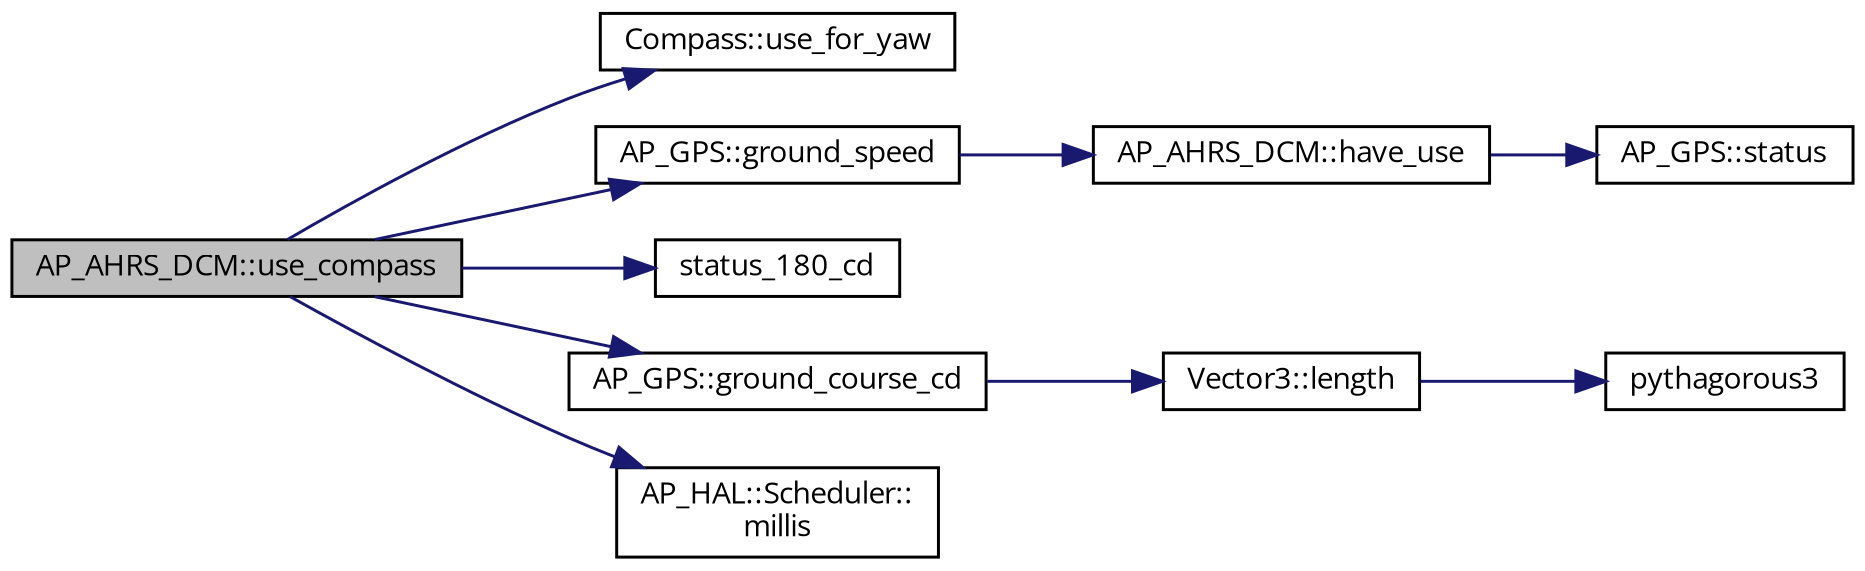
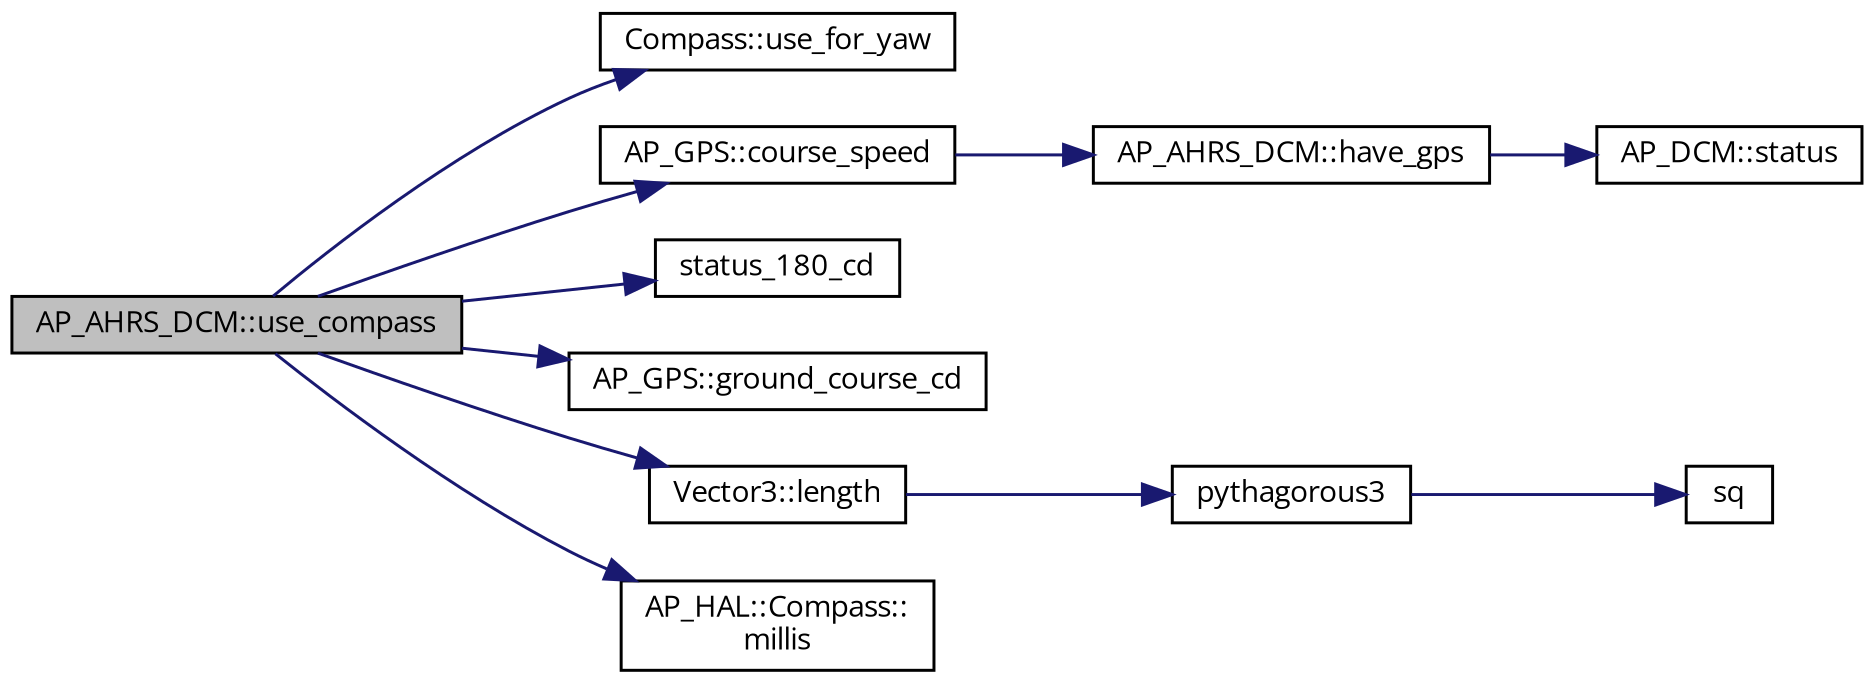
node "AP_GPS::ground_speed": label "AP_GPS::ground_speed" -> "AP_GPS::course_speed"
node "AP_AHRS_DCM::have_use": label "AP_AHRS_DCM::have_use" -> "AP_AHRS_DCM::have_gps"
node "AP_GPS::status": label "AP_GPS::status" -> "AP_DCM::status"
edge "AP_GPS::ground_course_cd" -> "Vector3::length": now "AP_AHRS_DCM::use_compass" -> "Vector3::length"
node "sq": added
node "AP_HAL::Scheduler:: millis": label "AP_HAL::Scheduler:: millis" -> "AP_HAL::Compass:: millis"
